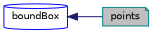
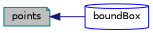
edge "points" -> "boundBox": reversed
